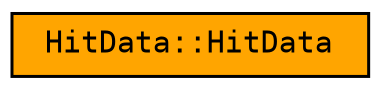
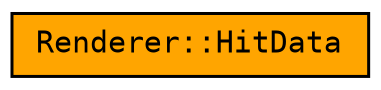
node "HitData::HitData": label "HitData::HitData" -> "Renderer::HitData"
